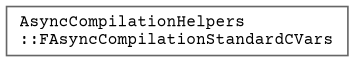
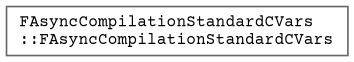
node "AsyncCompilationHelpers ::FAsyncCompilationStandardCVars": label "AsyncCompilationHelpers ::FAsyncCompilationStandardCVars" -> "FAsyncCompilationStandardCVars ::FAsyncCompilationStandardCVars"
